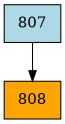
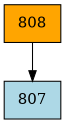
edge "807" -> "808": reversed
